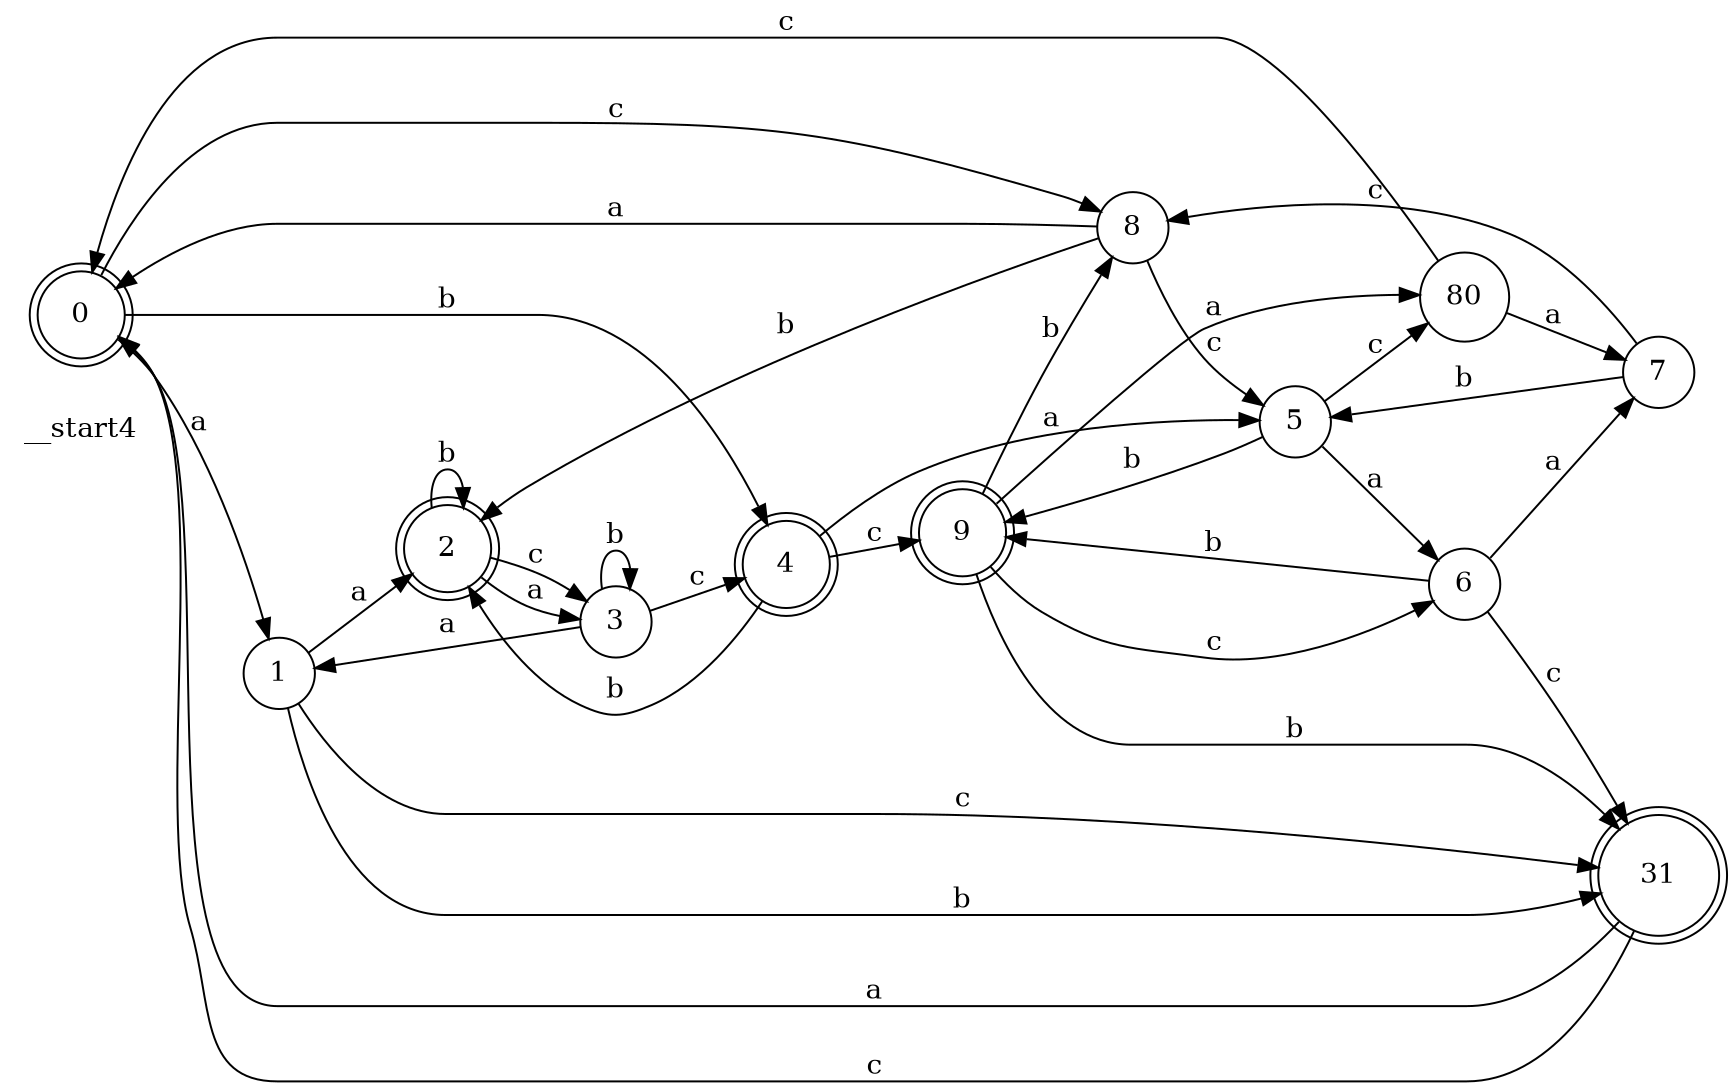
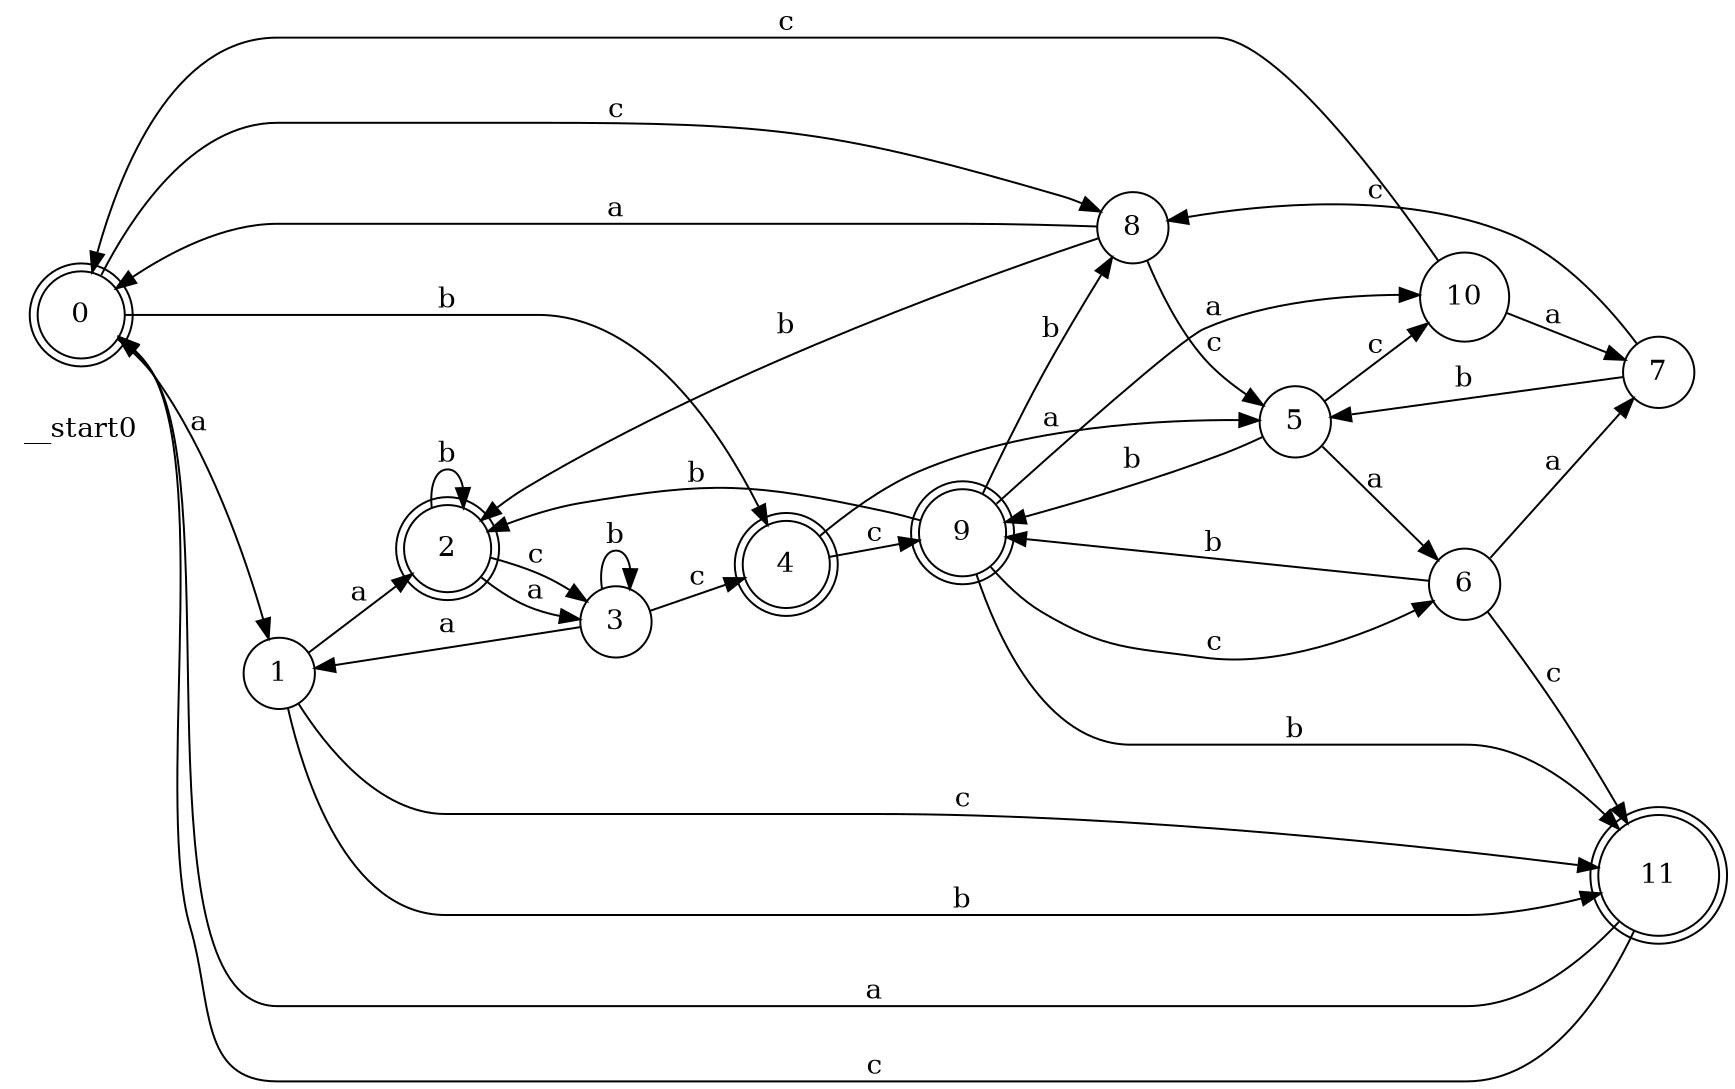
node "80": label "80" -> "10"
node "__start4": label "__start4" -> "__start0"
edge "4" -> "2": now "9" -> "2"
node "31": label "31" -> "11"
